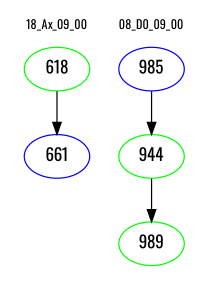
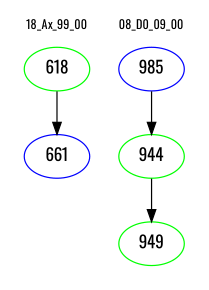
cluster "18_Ax_09_00": label "18_Ax_09_00" -> "18_Ax_99_00"
node "989": label "989" -> "949"
